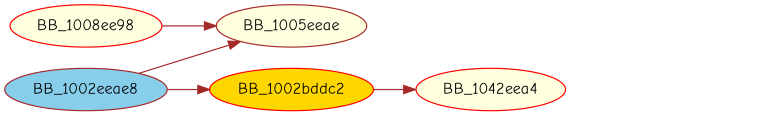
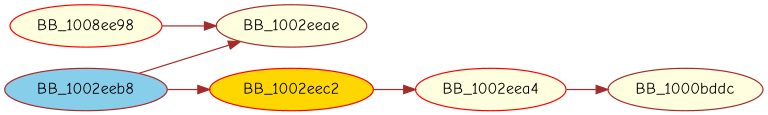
node "BB_1005eeae": label "BB_1005eeae" -> "BB_1002eeae"
node "BB_1002eeae8": label "BB_1002eeae8" -> "BB_1002eeb8"
node "BB_1002bddc2": label "BB_1002bddc2" -> "BB_1002eec2"
node "BB_1042eea4": label "BB_1042eea4" -> "BB_1002eea4"
node "BB_1000bddc": added
